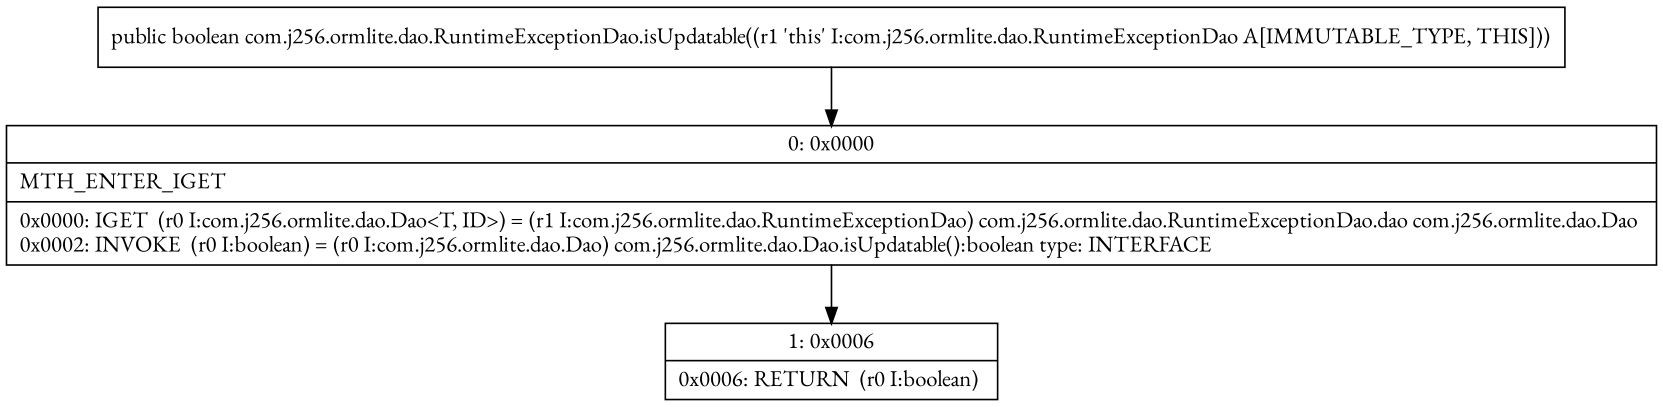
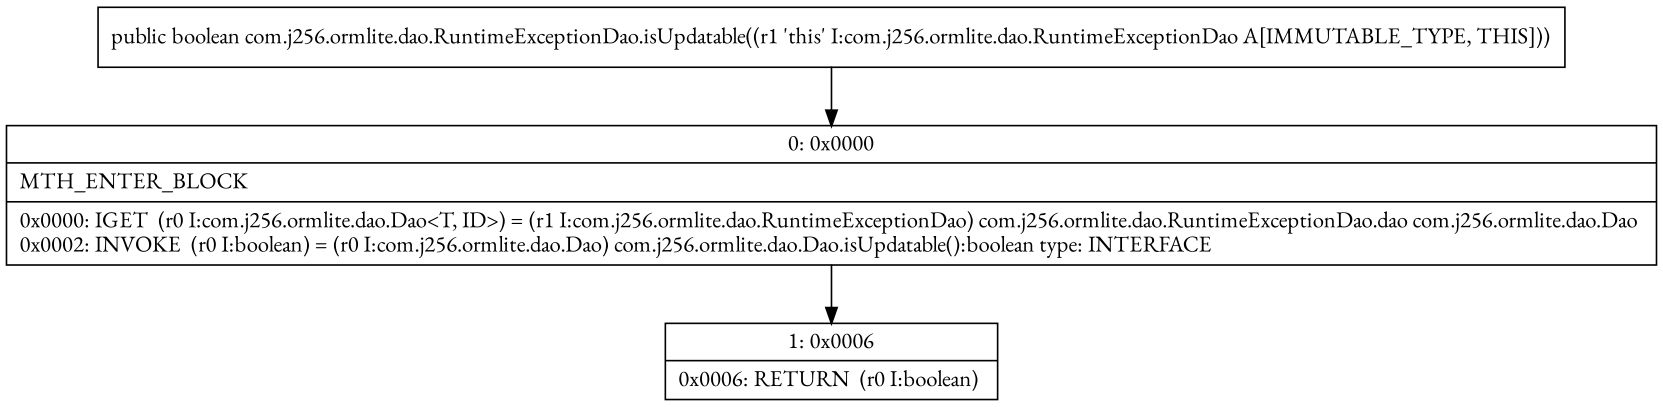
node "0: 0x0000": text "MTH_ENTER_IGET" -> "MTH_ENTER_BLOCK"
